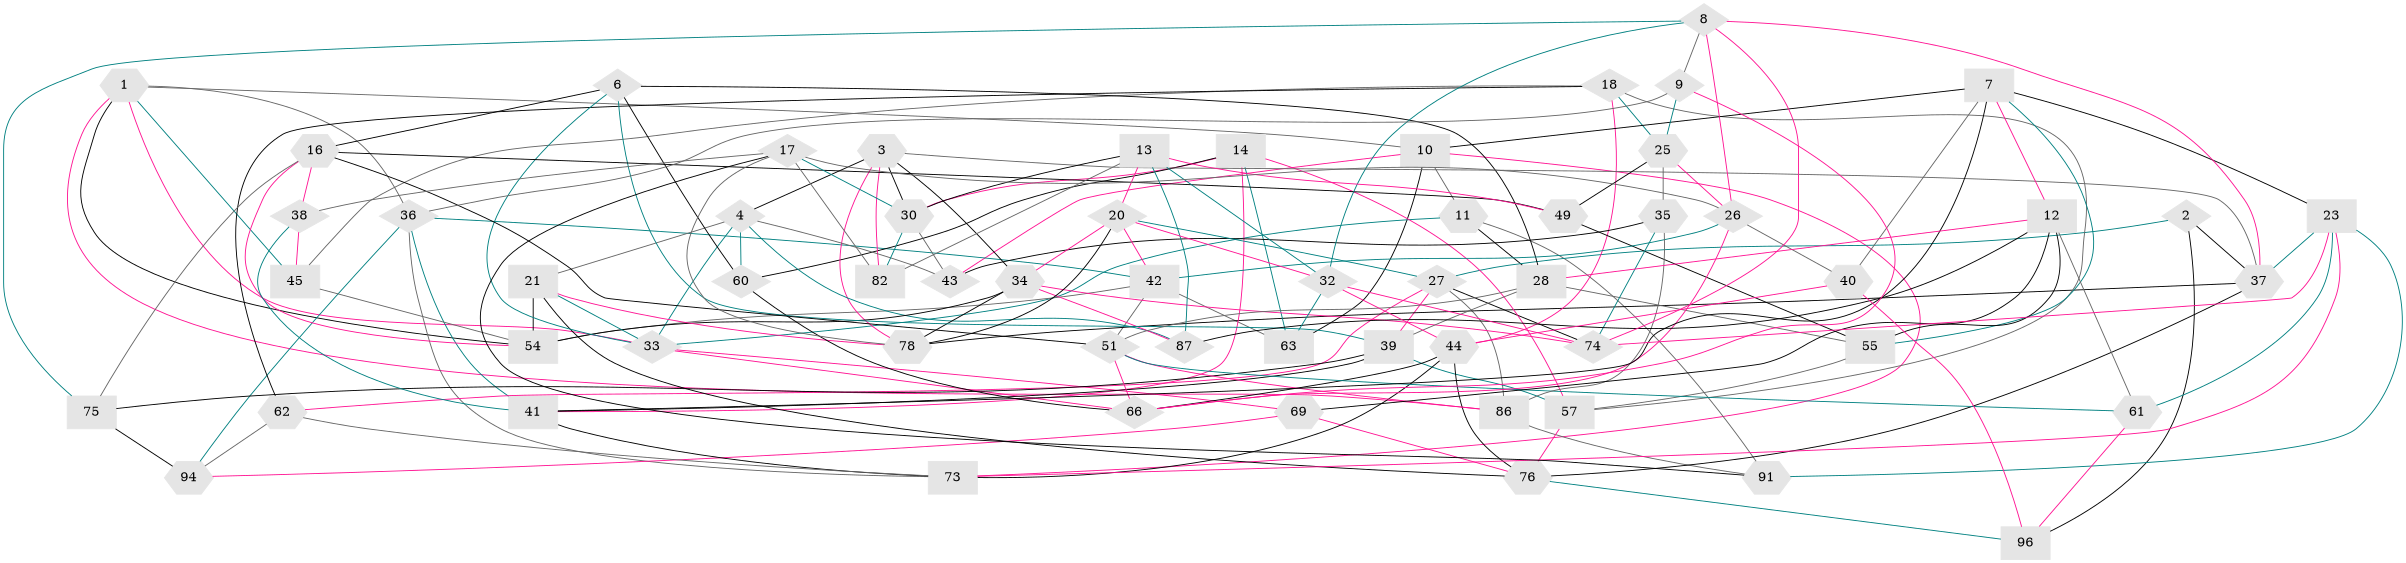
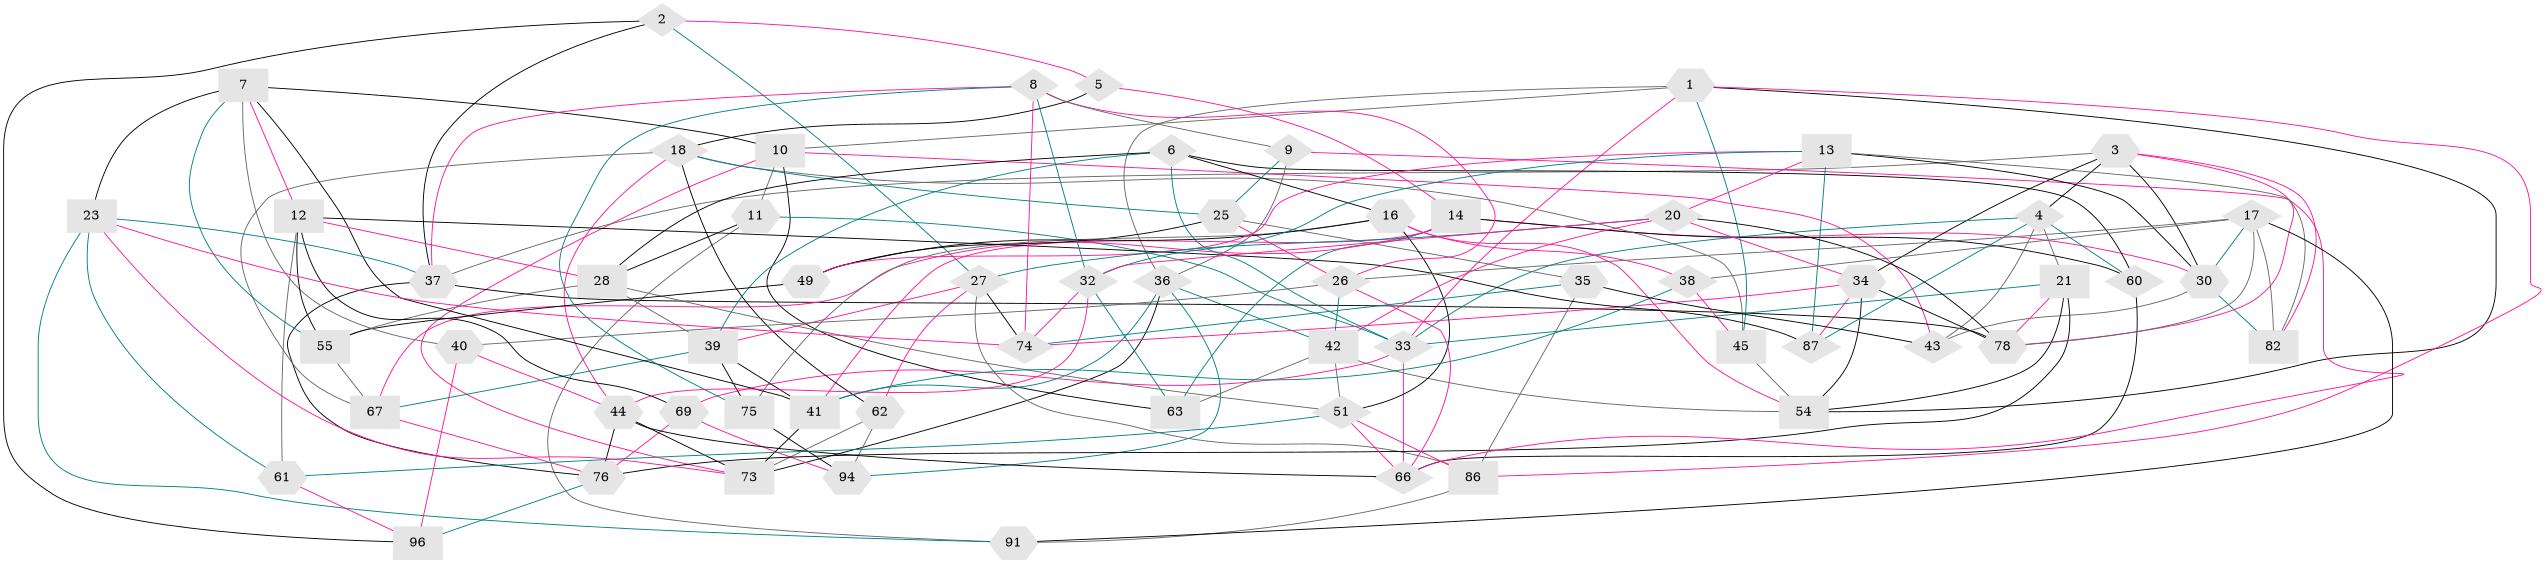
node "5": added
node "57": label "57" -> "67"
edge "36" -- "73": color gray40 -> black
